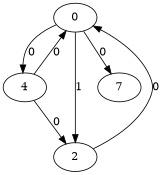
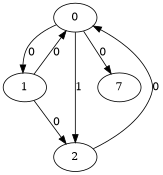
node "4": label "4" -> "1"
